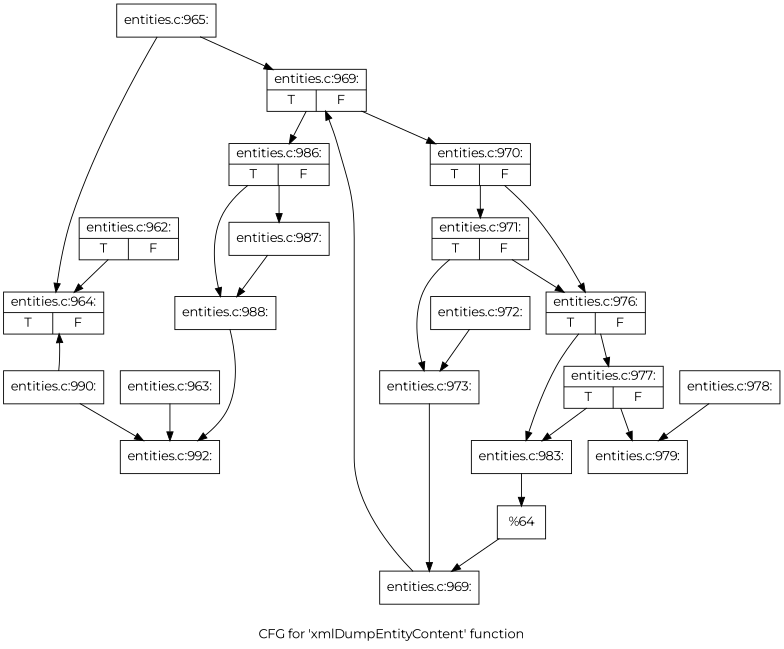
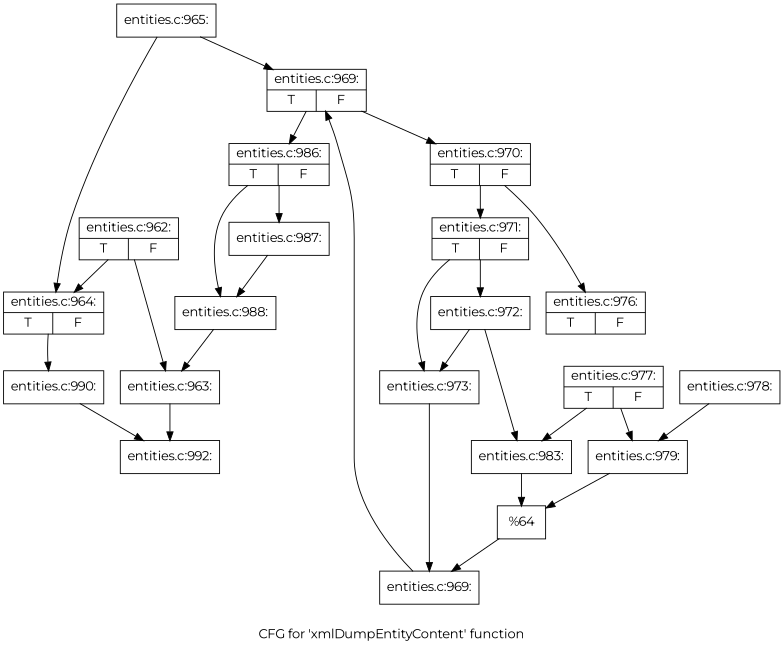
edge "entities.c:971:" -> "entities.c:976:": now "entities.c:971:" -> "entities.c:972:"
edge "entities.c:962:" -> "entities.c:963:": added
edge "entities.c:976:" -> "entities.c:977:": removed
edge "entities.c:990:" -> "entities.c:964:": reversed
edge "entities.c:976:" -> "entities.c:983:": now "entities.c:972:" -> "entities.c:983:"
edge "entities.c:988:" -> "entities.c:992:": now "entities.c:988:" -> "entities.c:963:"
edge "entities.c:979:" -> "%64": added
